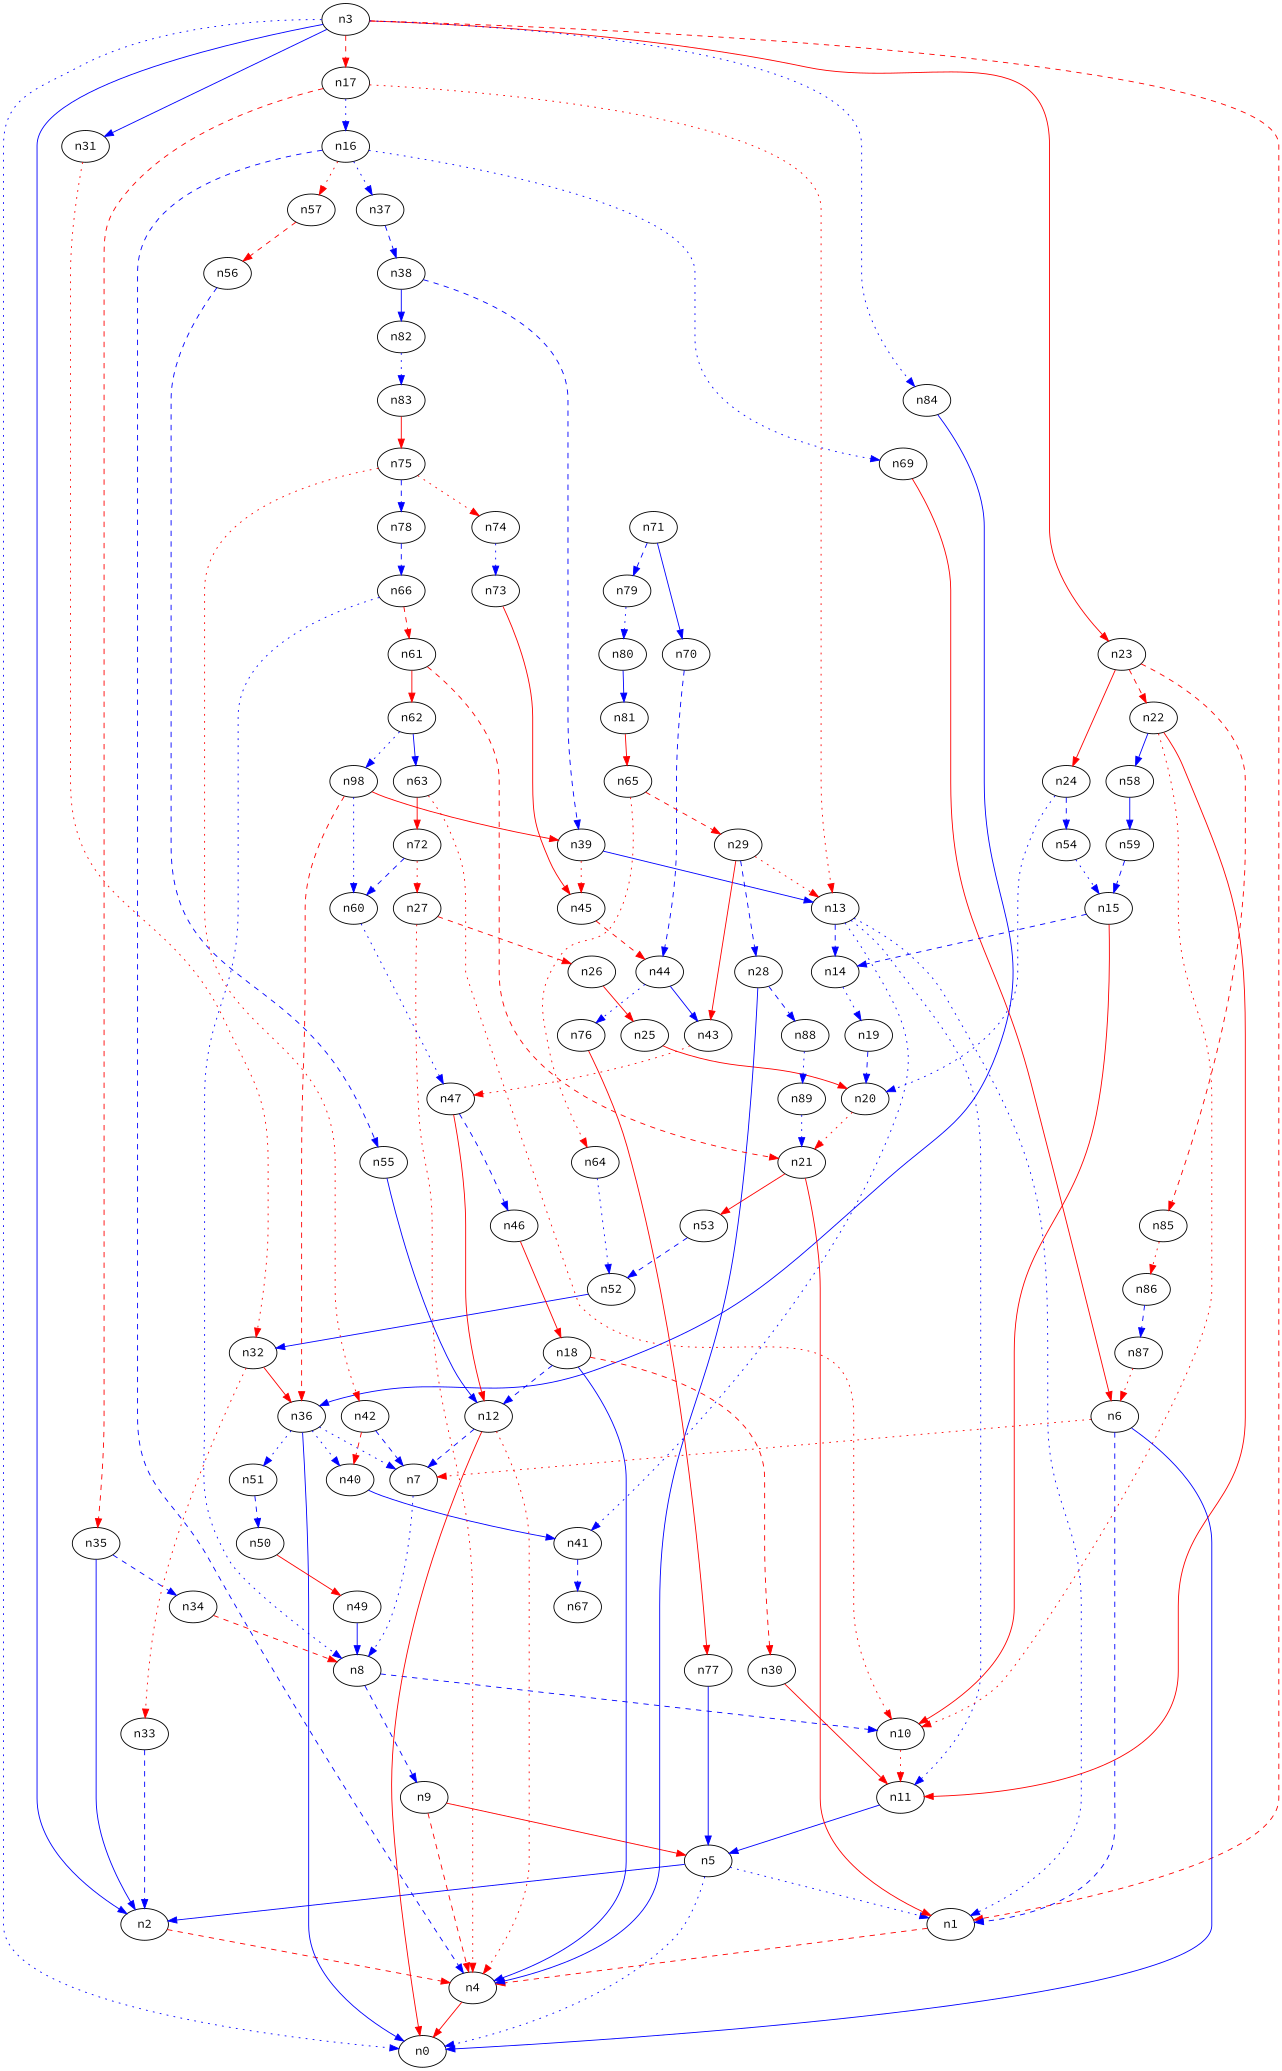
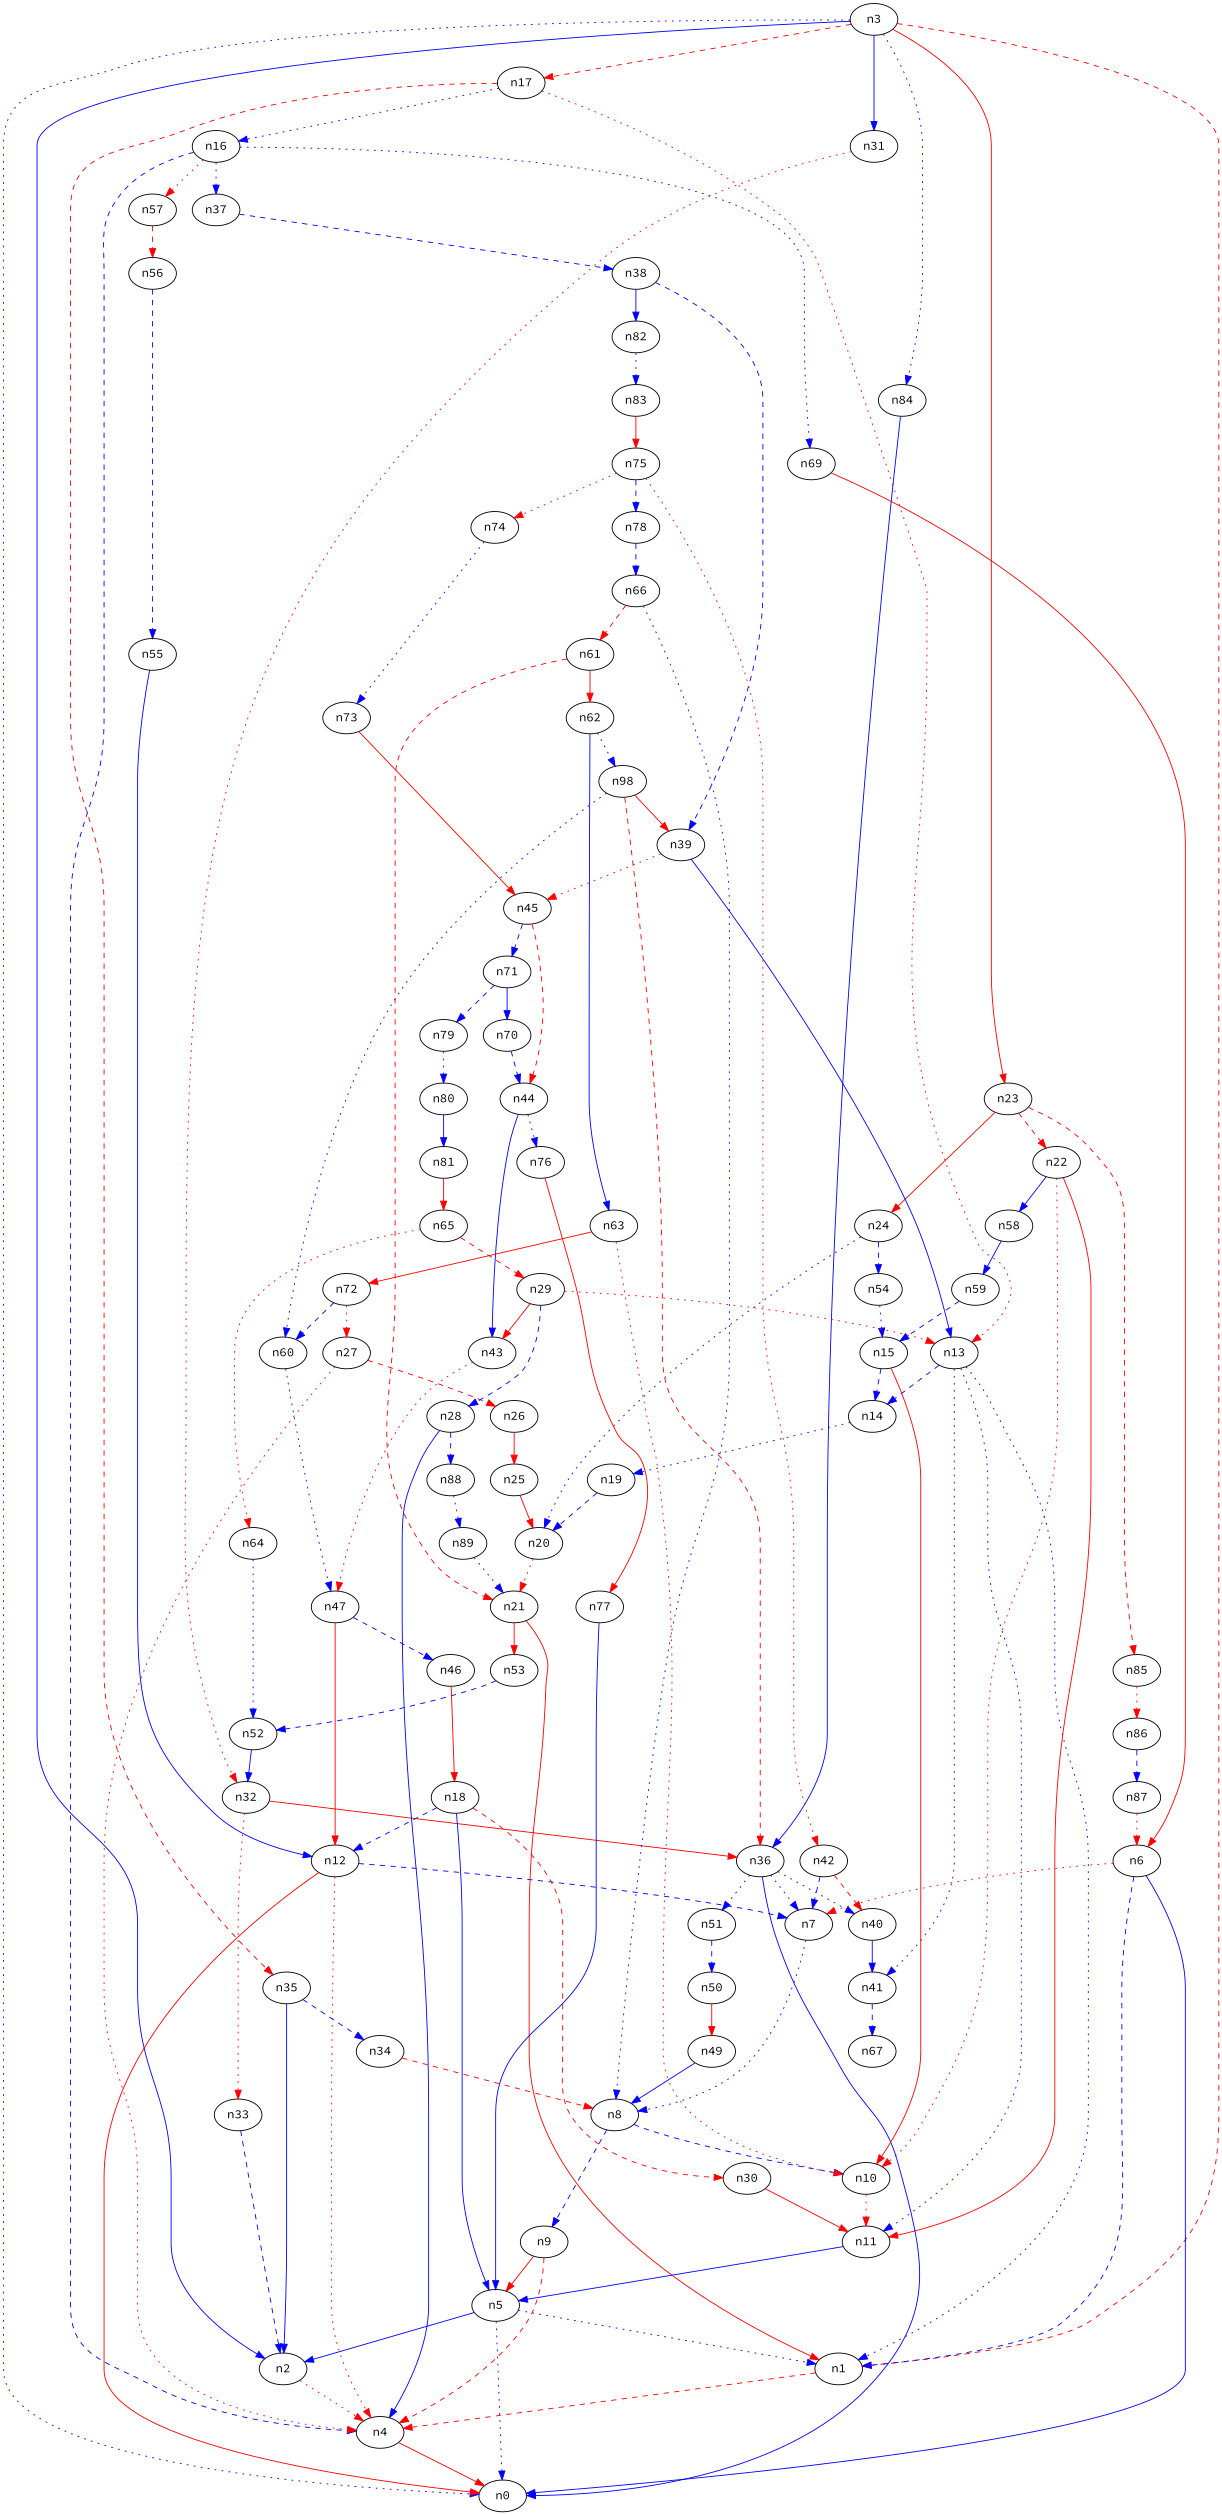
edge "n45" -> "n71": added
edge "n18" -> "n4": now "n18" -> "n5"
edge "n2" -> "n4": style dashed -> dotted
